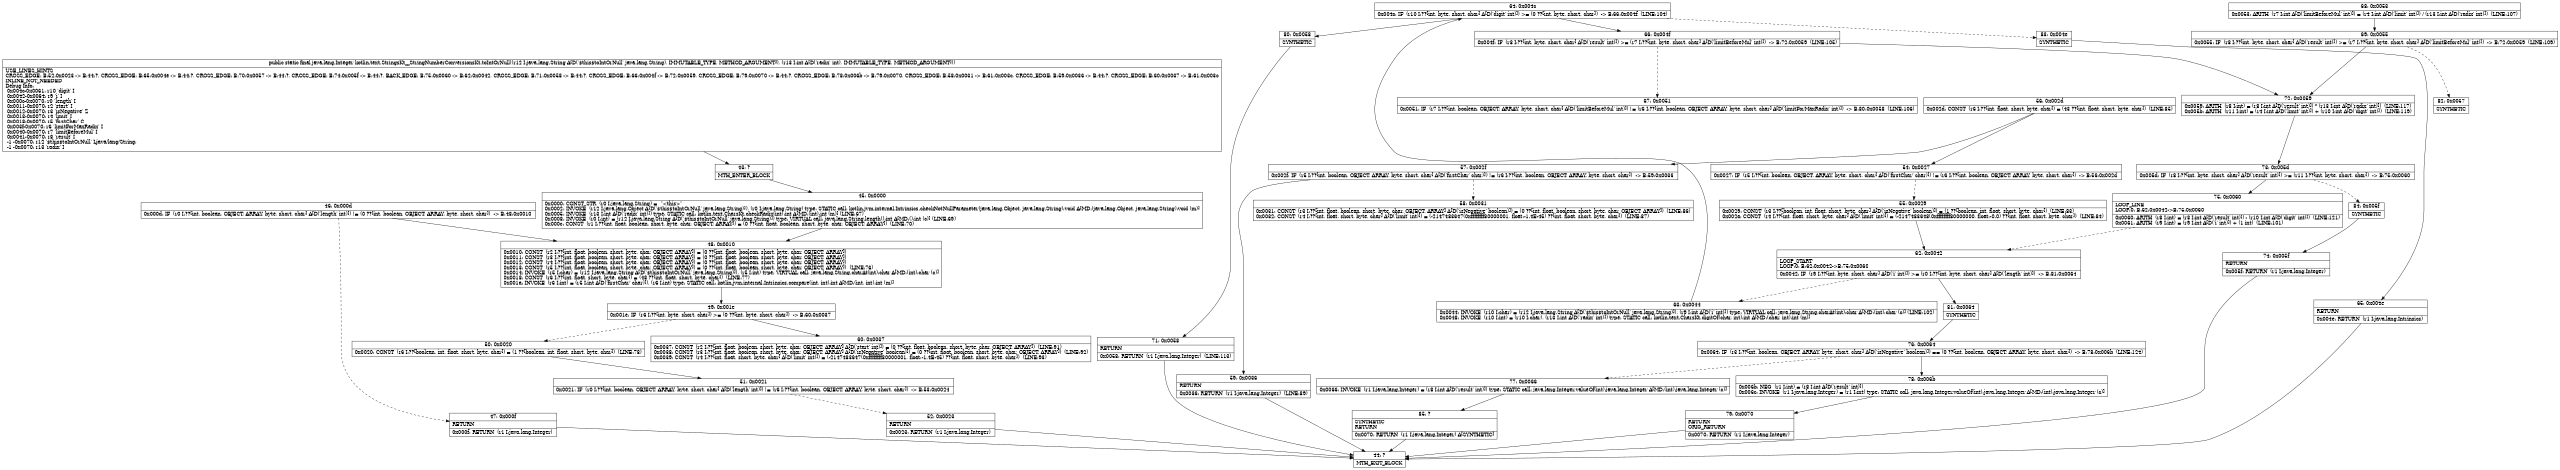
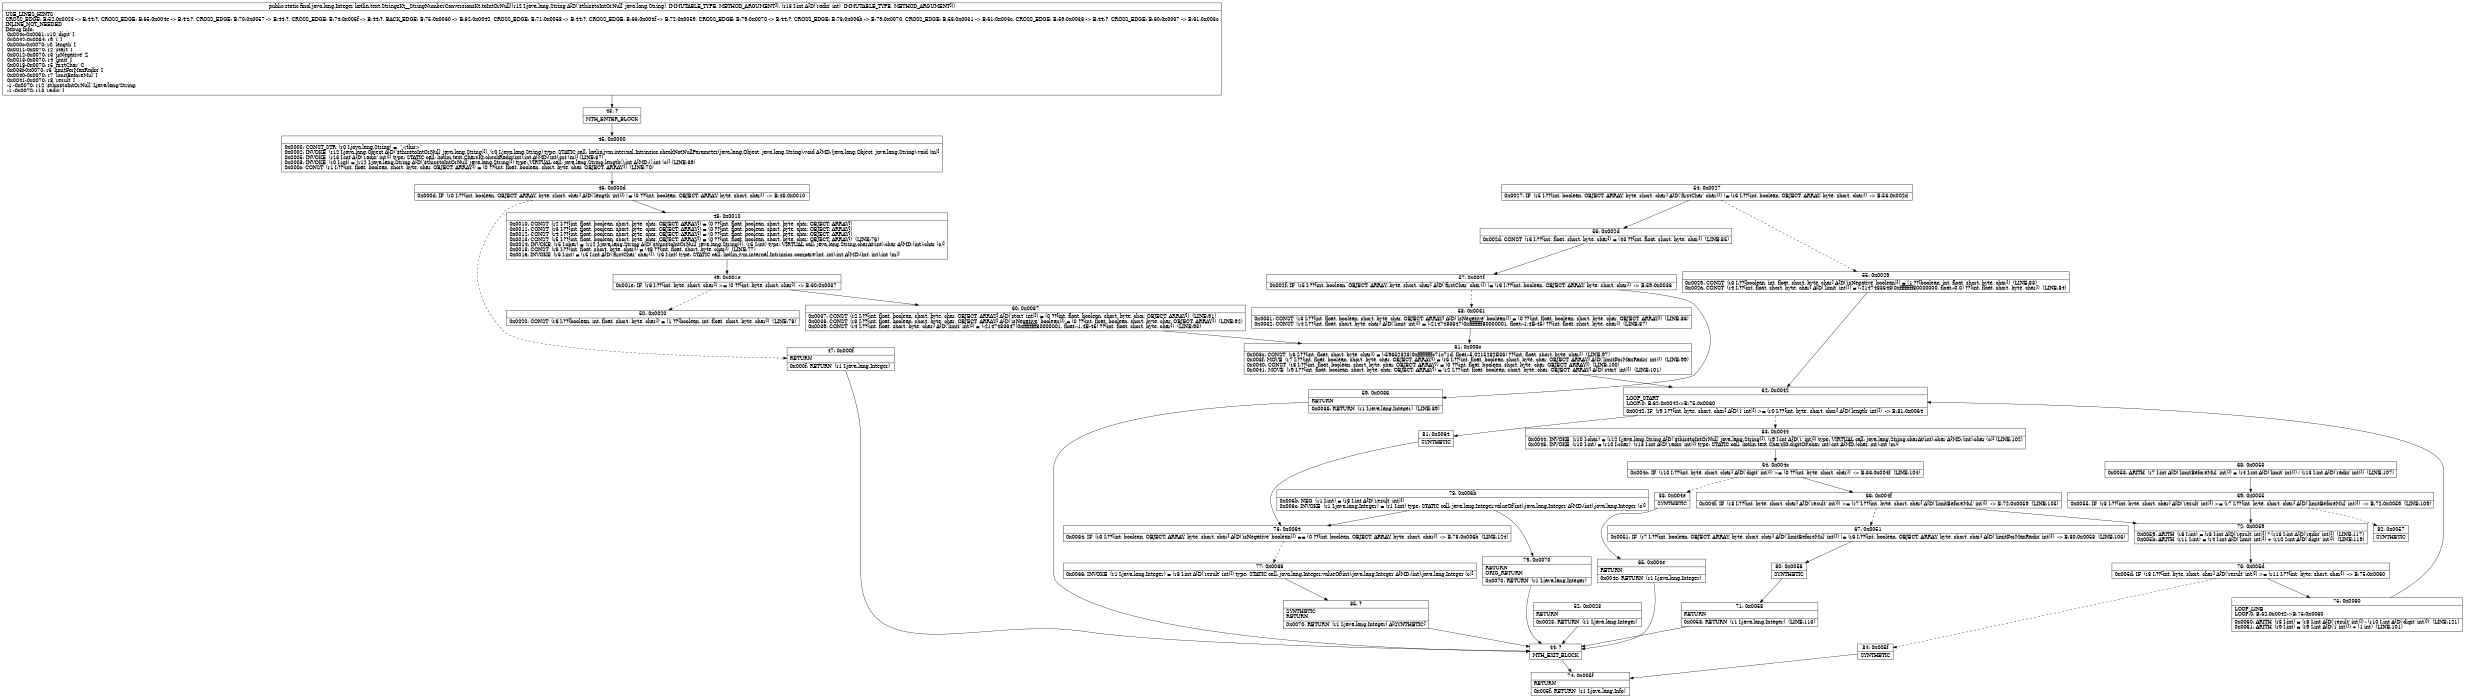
edge "64: 0x004c" -> "80: 0x0058": now "67: 0x0051" -> "80: 0x0058"
edge "56: 0x002d" -> "54: 0x0027": reversed
edge "45: 0x0000" -> "48: 0x0010": now "45: 0x0000" -> "46: 0x000d"
edge "75: 0x0060" -> "62: 0x0042": style dashed -> solid
node "74: 0x005f": text "0x005f: RETURN  (r1 I:java.lang.Integer)" -> "0x005f: RETURN  (r1 I:java.lang.Info)"
node "65: 0x004e": text "0x004e: RETURN  (r1 I:java.lang.Intrinsics)" -> "0x004e: RETURN  (r1 I:java.lang.Integer)"
node "61: 0x003c": added
edge "76: 0x0064" -> "78: 0x006b": reversed
node "51: 0x0021": removed
edge "74: 0x005f" -> "44: ?": reversed
